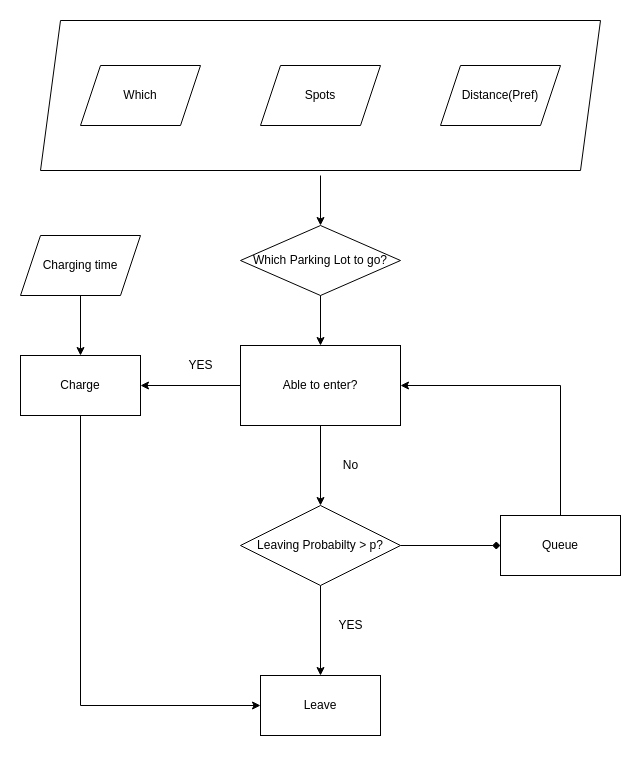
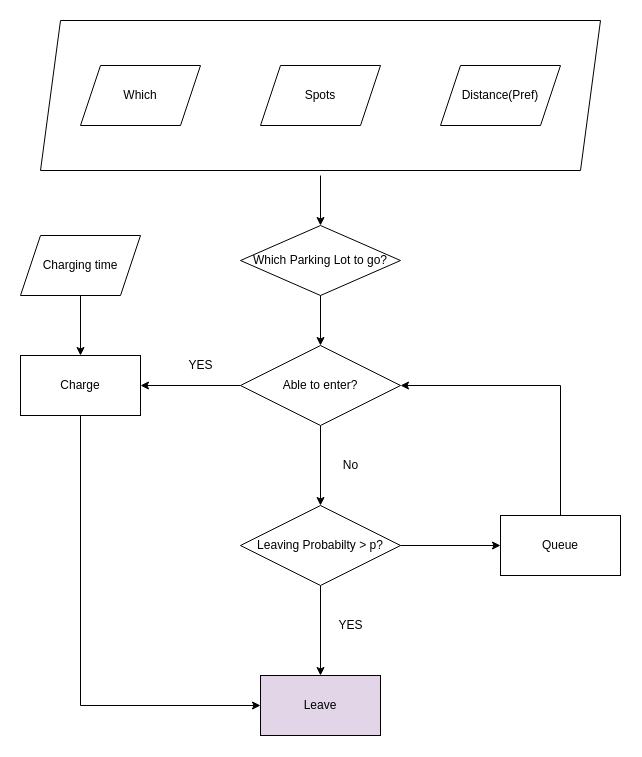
node "Able to enter?": shape rectangle -> diamond
edge "Leaving Probabilty > p?" -> "Queue": arrowhead diamond -> classic
node "Leave": fillcolor #ffffff -> #e1d5e7
